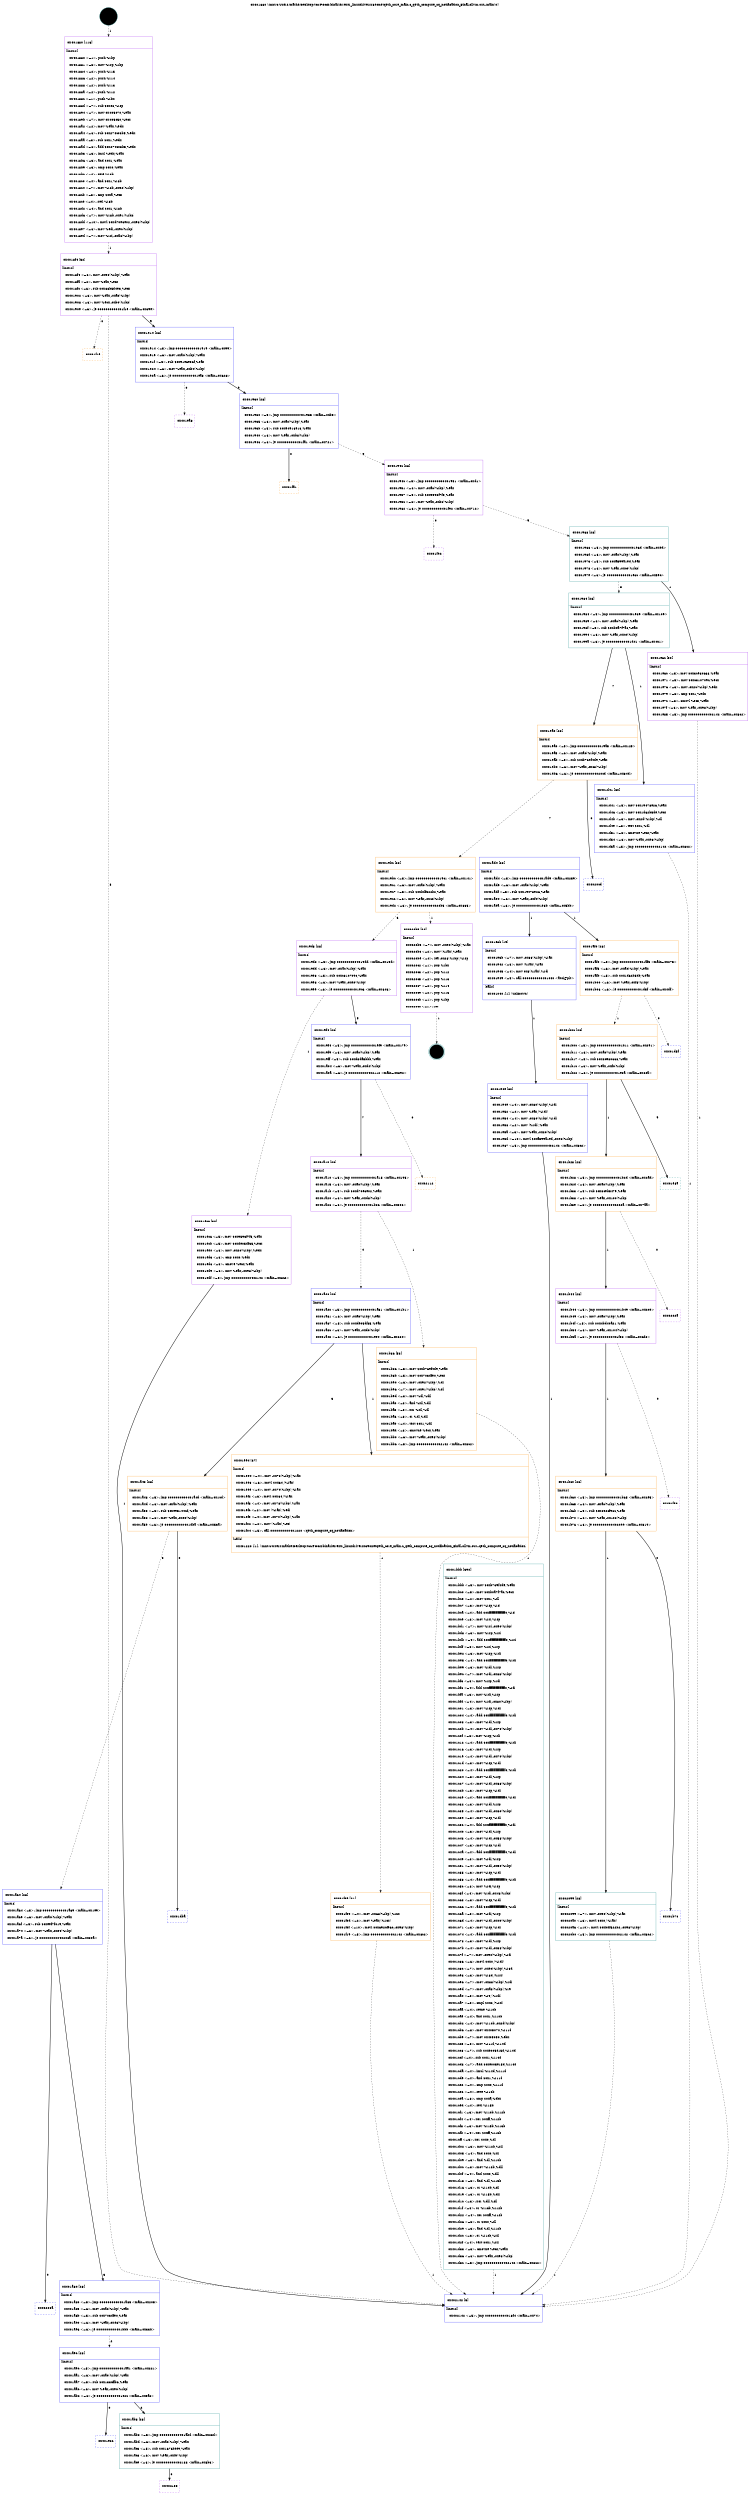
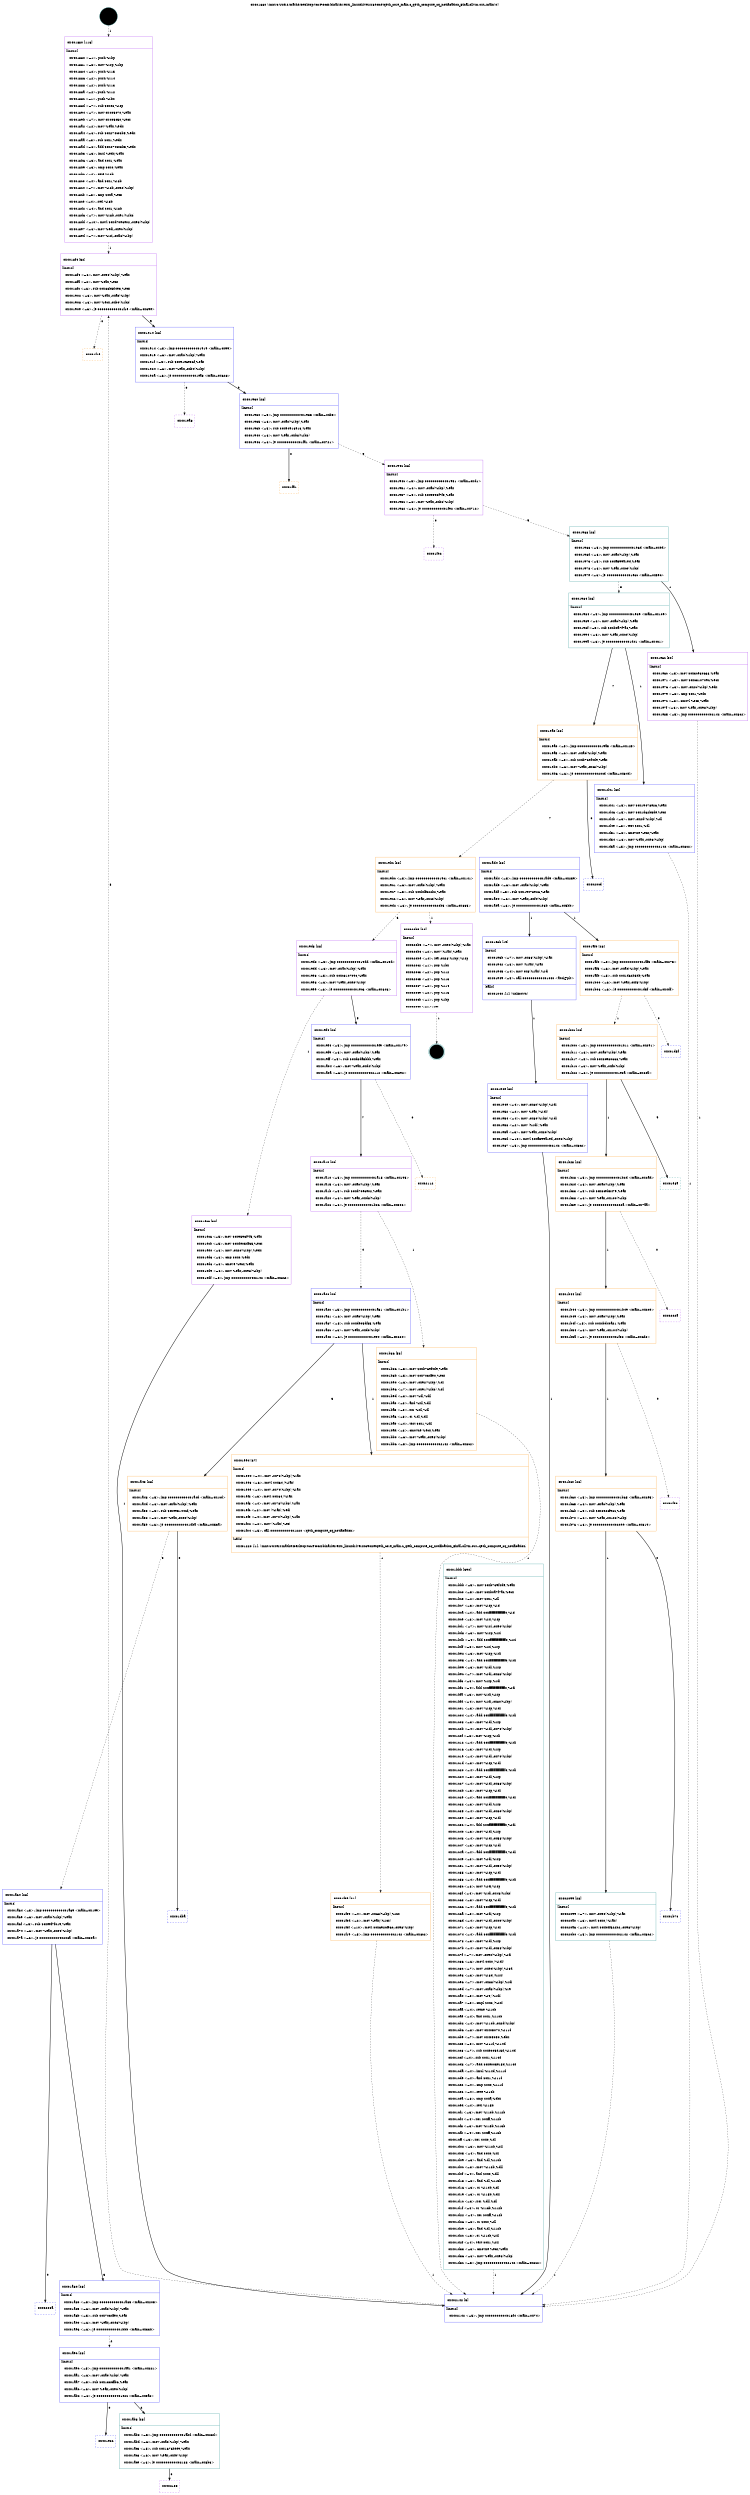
node "0x401b44 [28]": color purple -> darkorange
edge "0x4018f4 [32]" -> "0x402142 [5]": reversed
